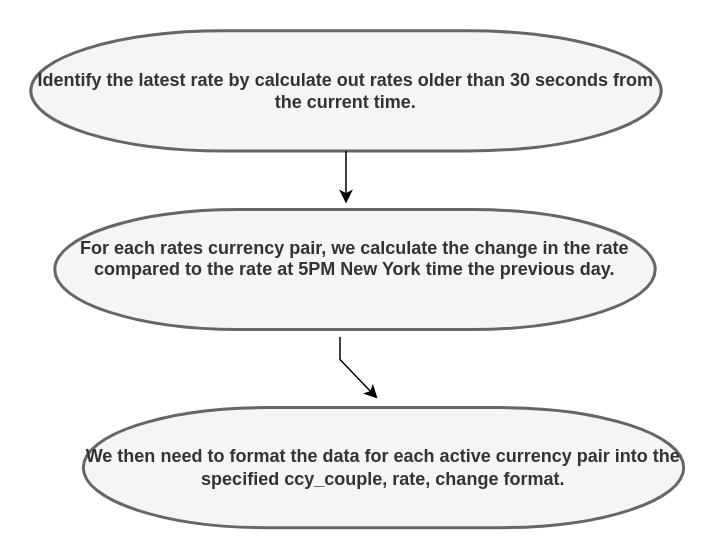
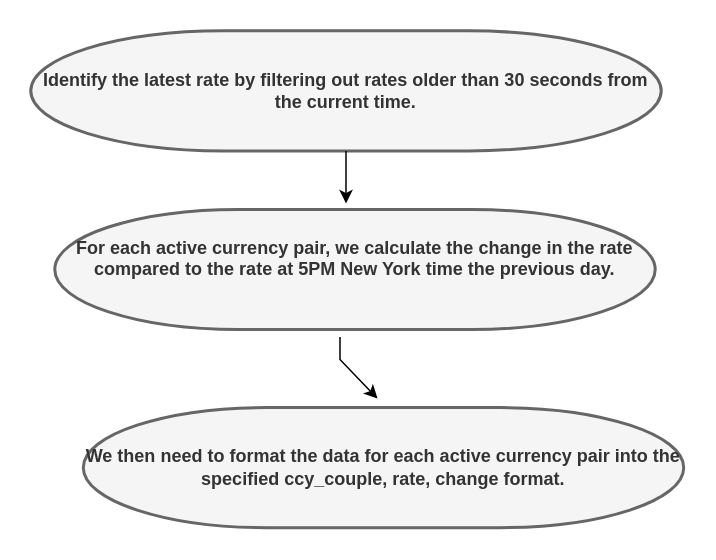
node "Identify the latest rate by calculate out rates older than 30 seconds from the current time.": label "Identify the latest rate by calculate out rates older than 30 seconds from the current time." -> "Identify the latest rate by filtering out rates older than 30 seconds from the current time."
node "For each rates currency pair, we calculate the change in the rate compared to the rate at 5PM New York time the previous day.": label "For each rates currency pair, we calculate the change in the rate compared to the rate at 5PM New York time the previous day." -> "For each active currency pair, we calculate the change in the rate compared to the rate at 5PM New York time the previous day."
